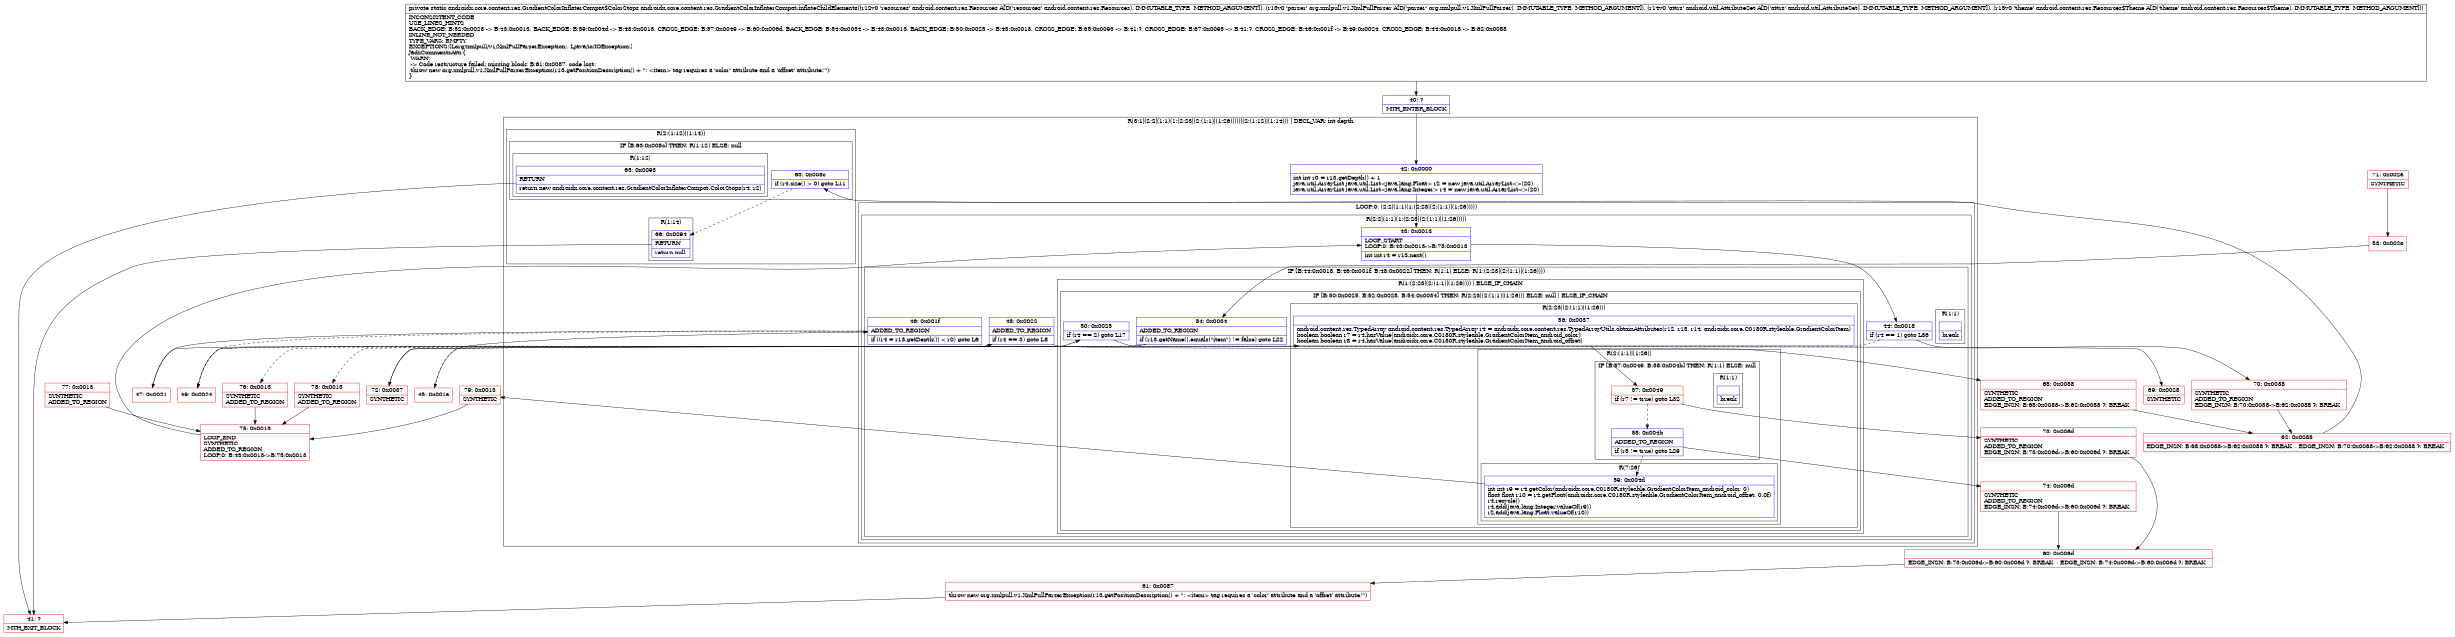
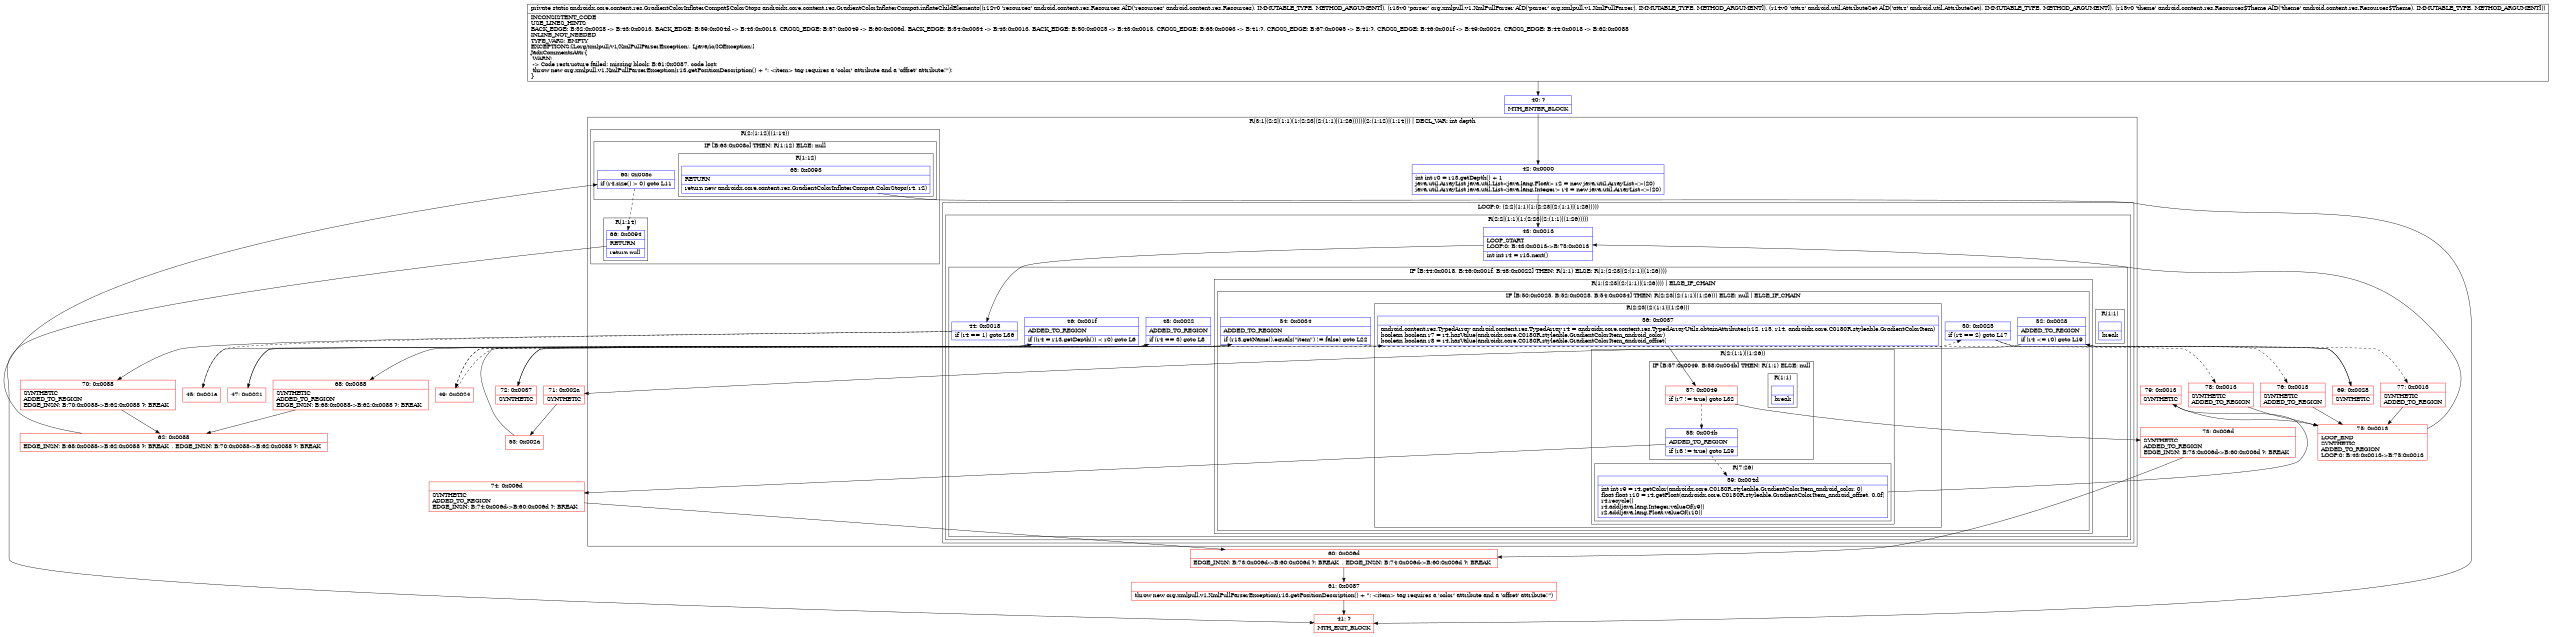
node "52: 0x0028": added
edge "49: 0x0024" -> "50: 0x0025": style solid -> dashed
